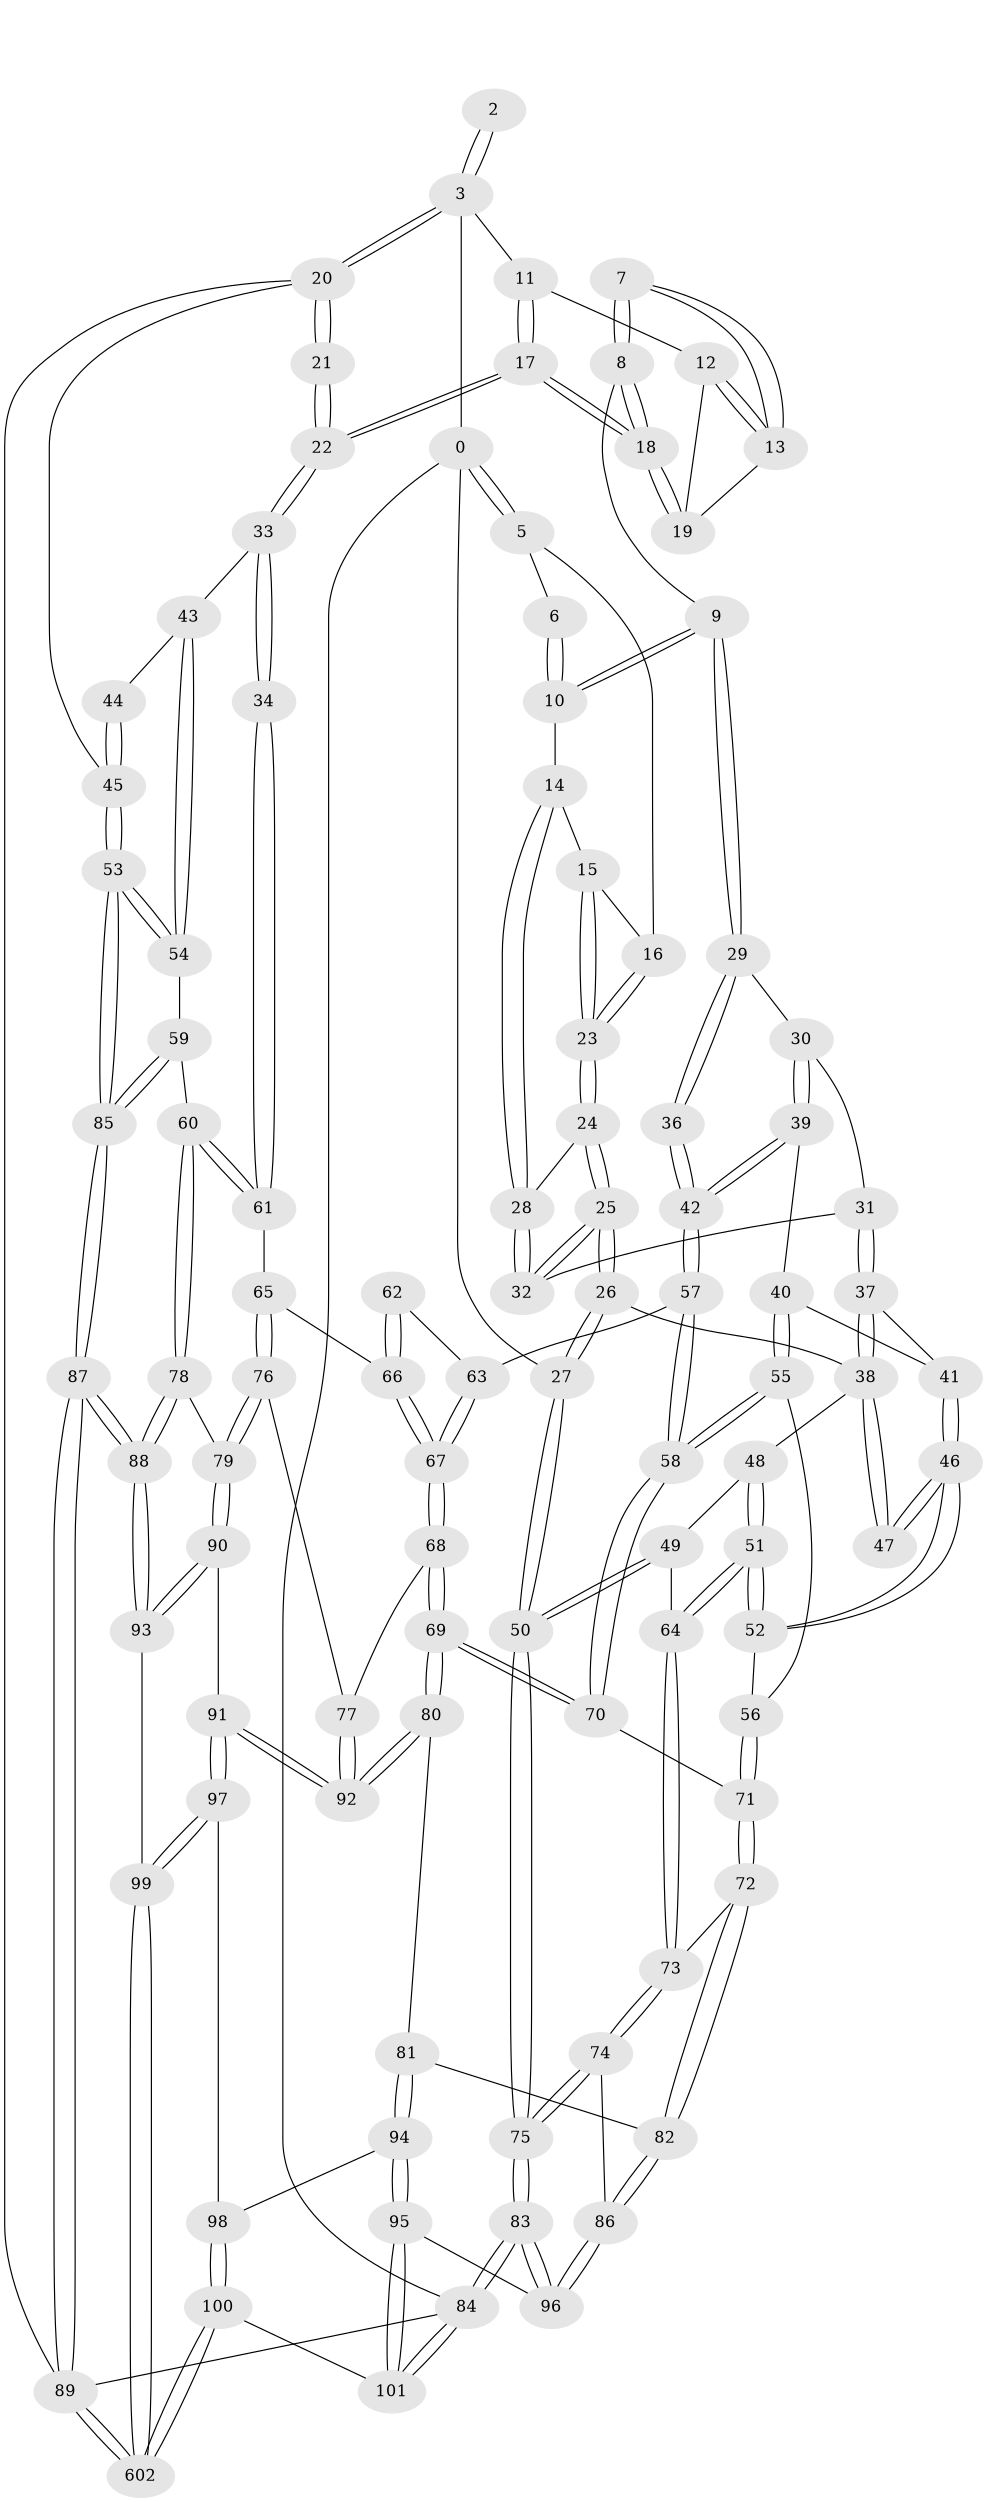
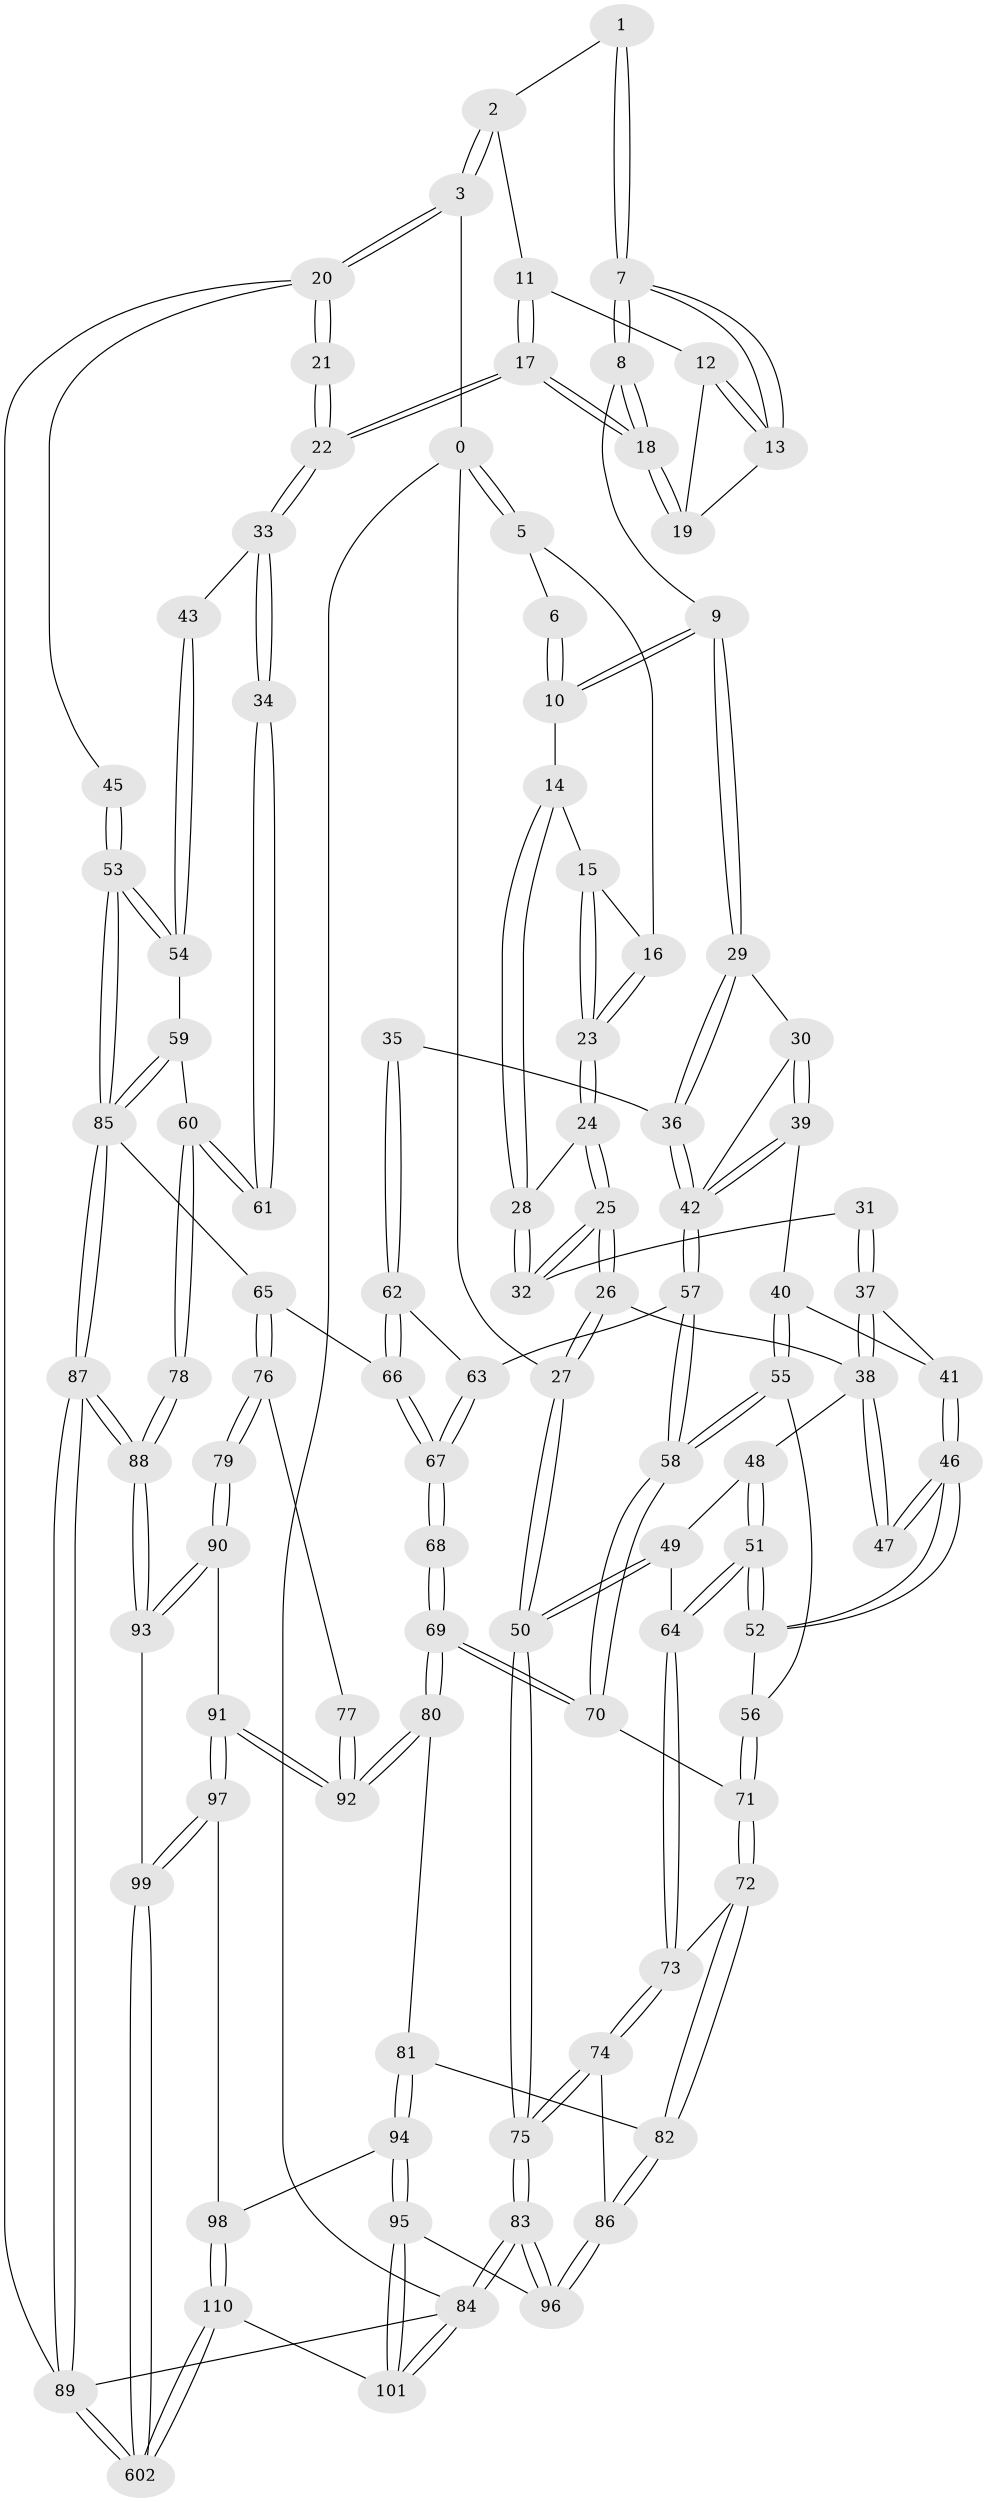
node "1": added
edge "3" -- "11": now "2" -- "11"
node "44": removed
node "35": added
edge "30" -- "31": now "30" -- "42"
edge "61" -- "65": now "85" -- "65"
edge "78" -- "79": removed
edge "68" -- "77": removed
node "100": label "100" -> "110"
